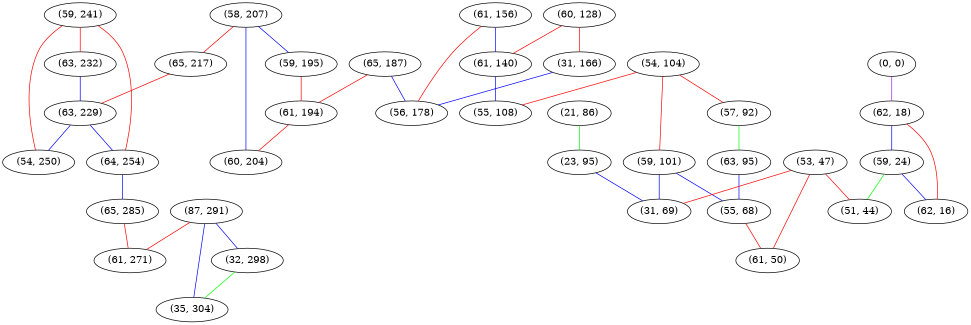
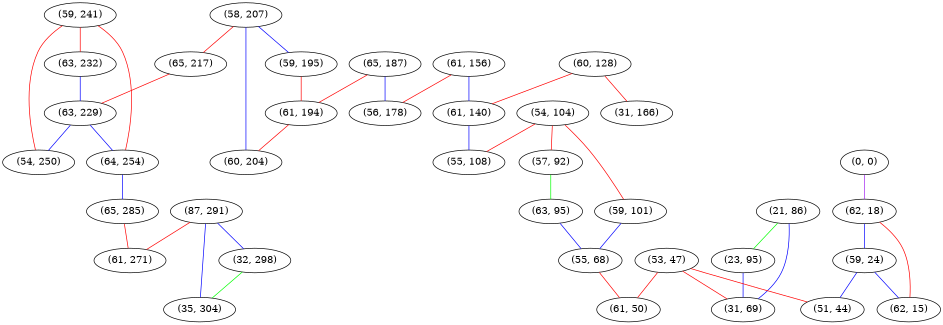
edge "(31, 166)" -- "(56, 178)": removed
edge "(59, 101)" -- "(31, 69)": now "(21, 86)" -- "(31, 69)"
edge "(59, 24)" -- "(51, 44)": color green -> blue
node "(62, 16)": label "(62, 16)" -> "(62, 15)"
